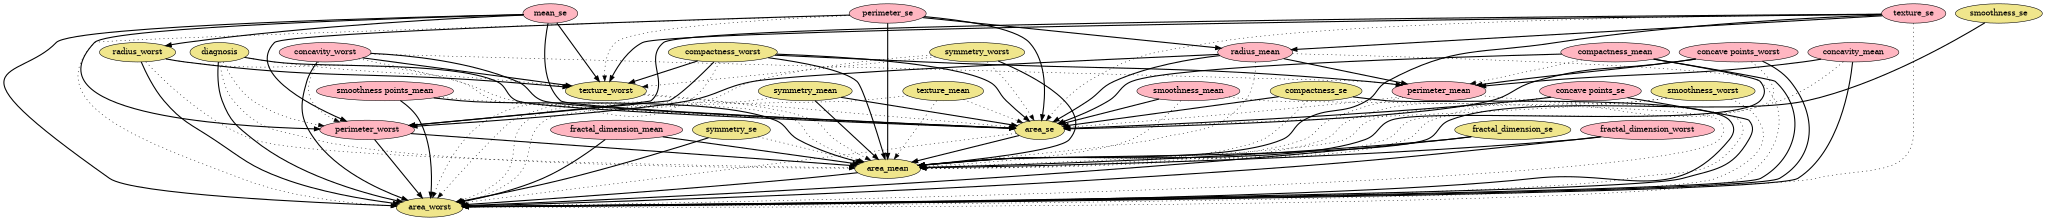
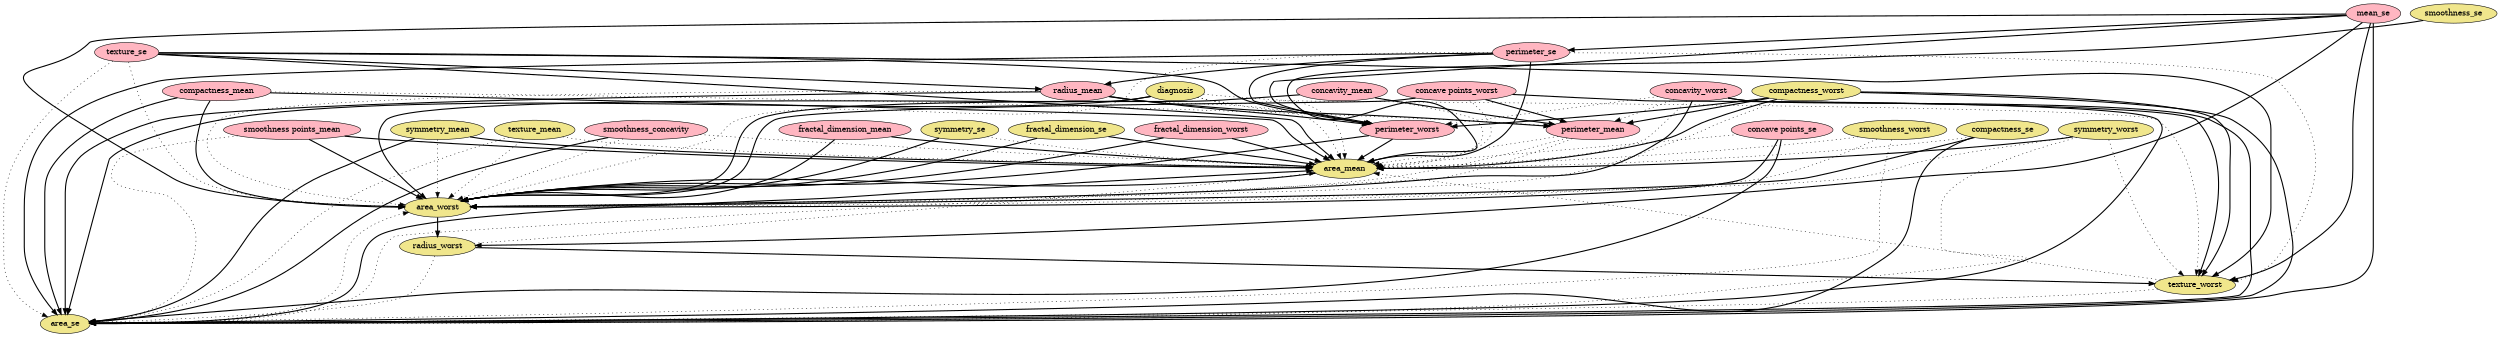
edge "mean_se" -> "perimeter_se": added
node "smoothness_mean": label "smoothness_mean" -> "smoothness_concavity"
edge "radius_worst" -> "area_worst": reversed
